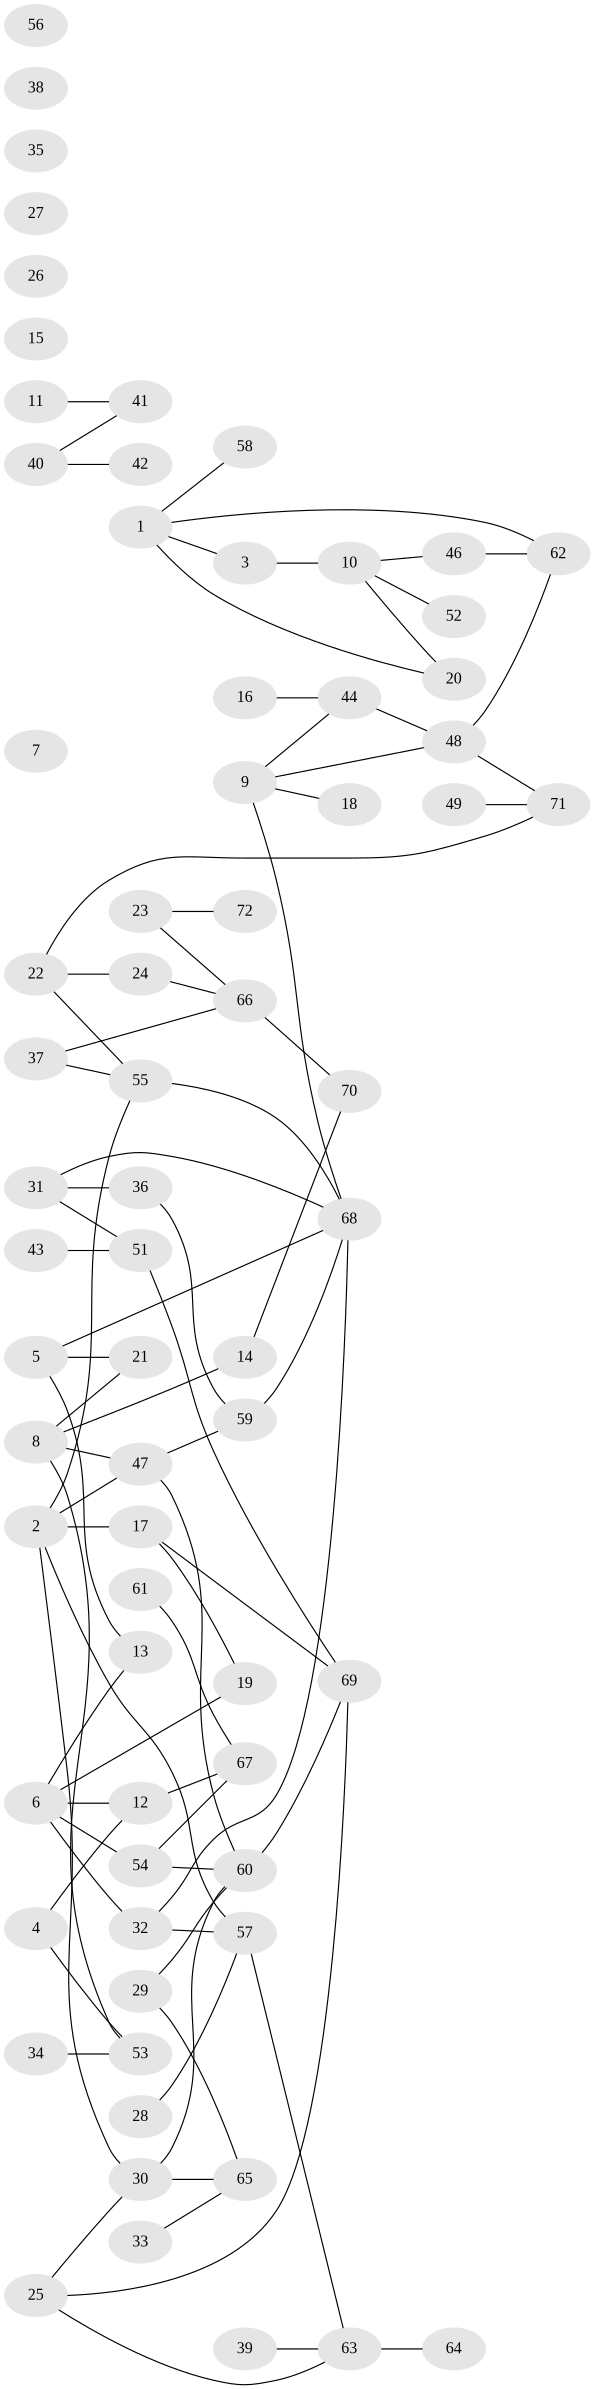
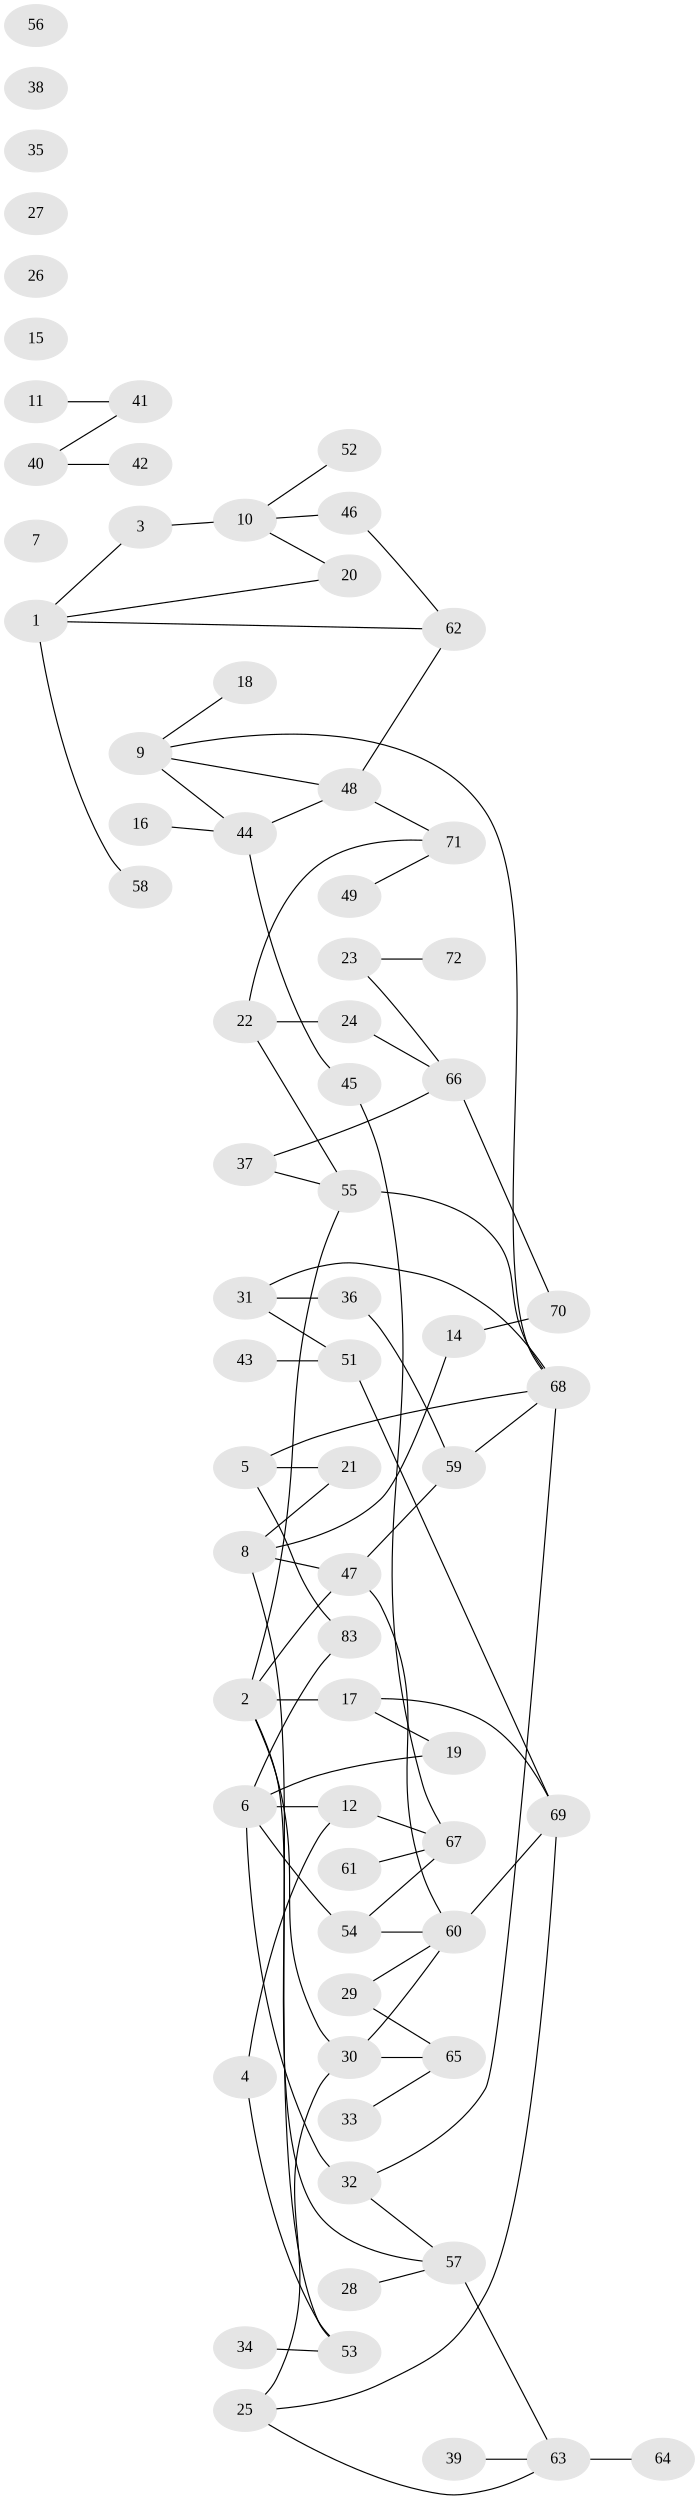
node "45": added
node "13": label "13" -> "83"
